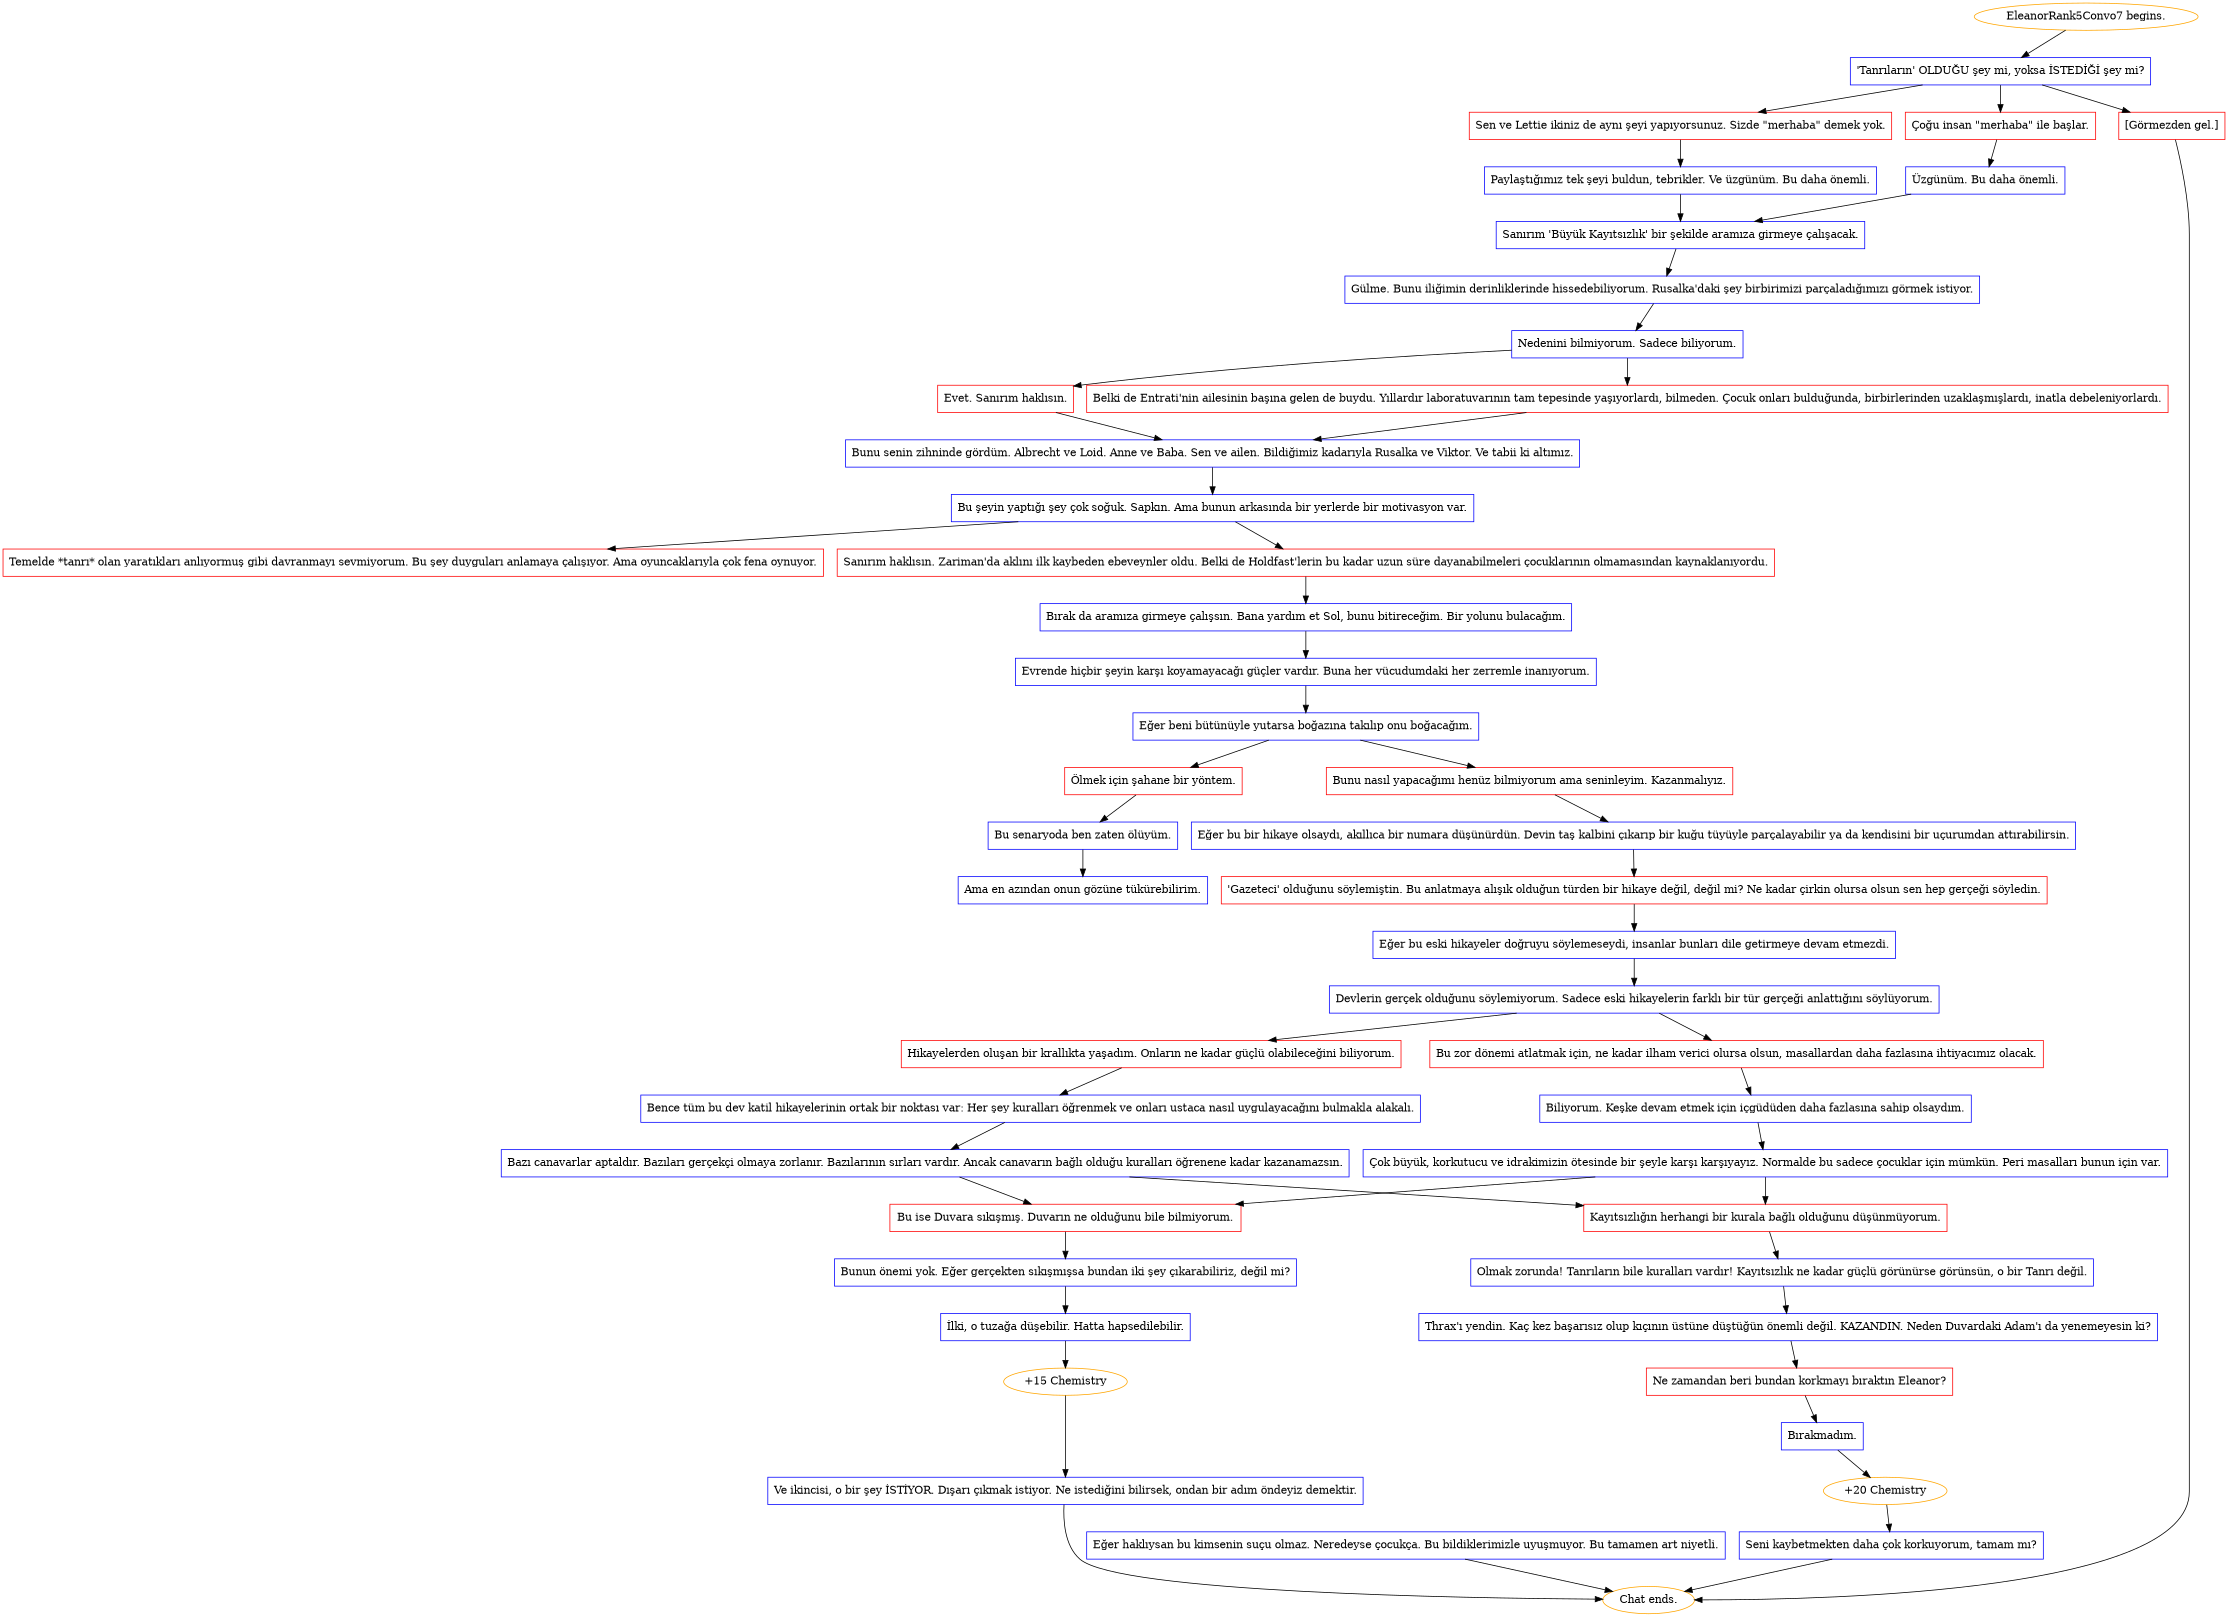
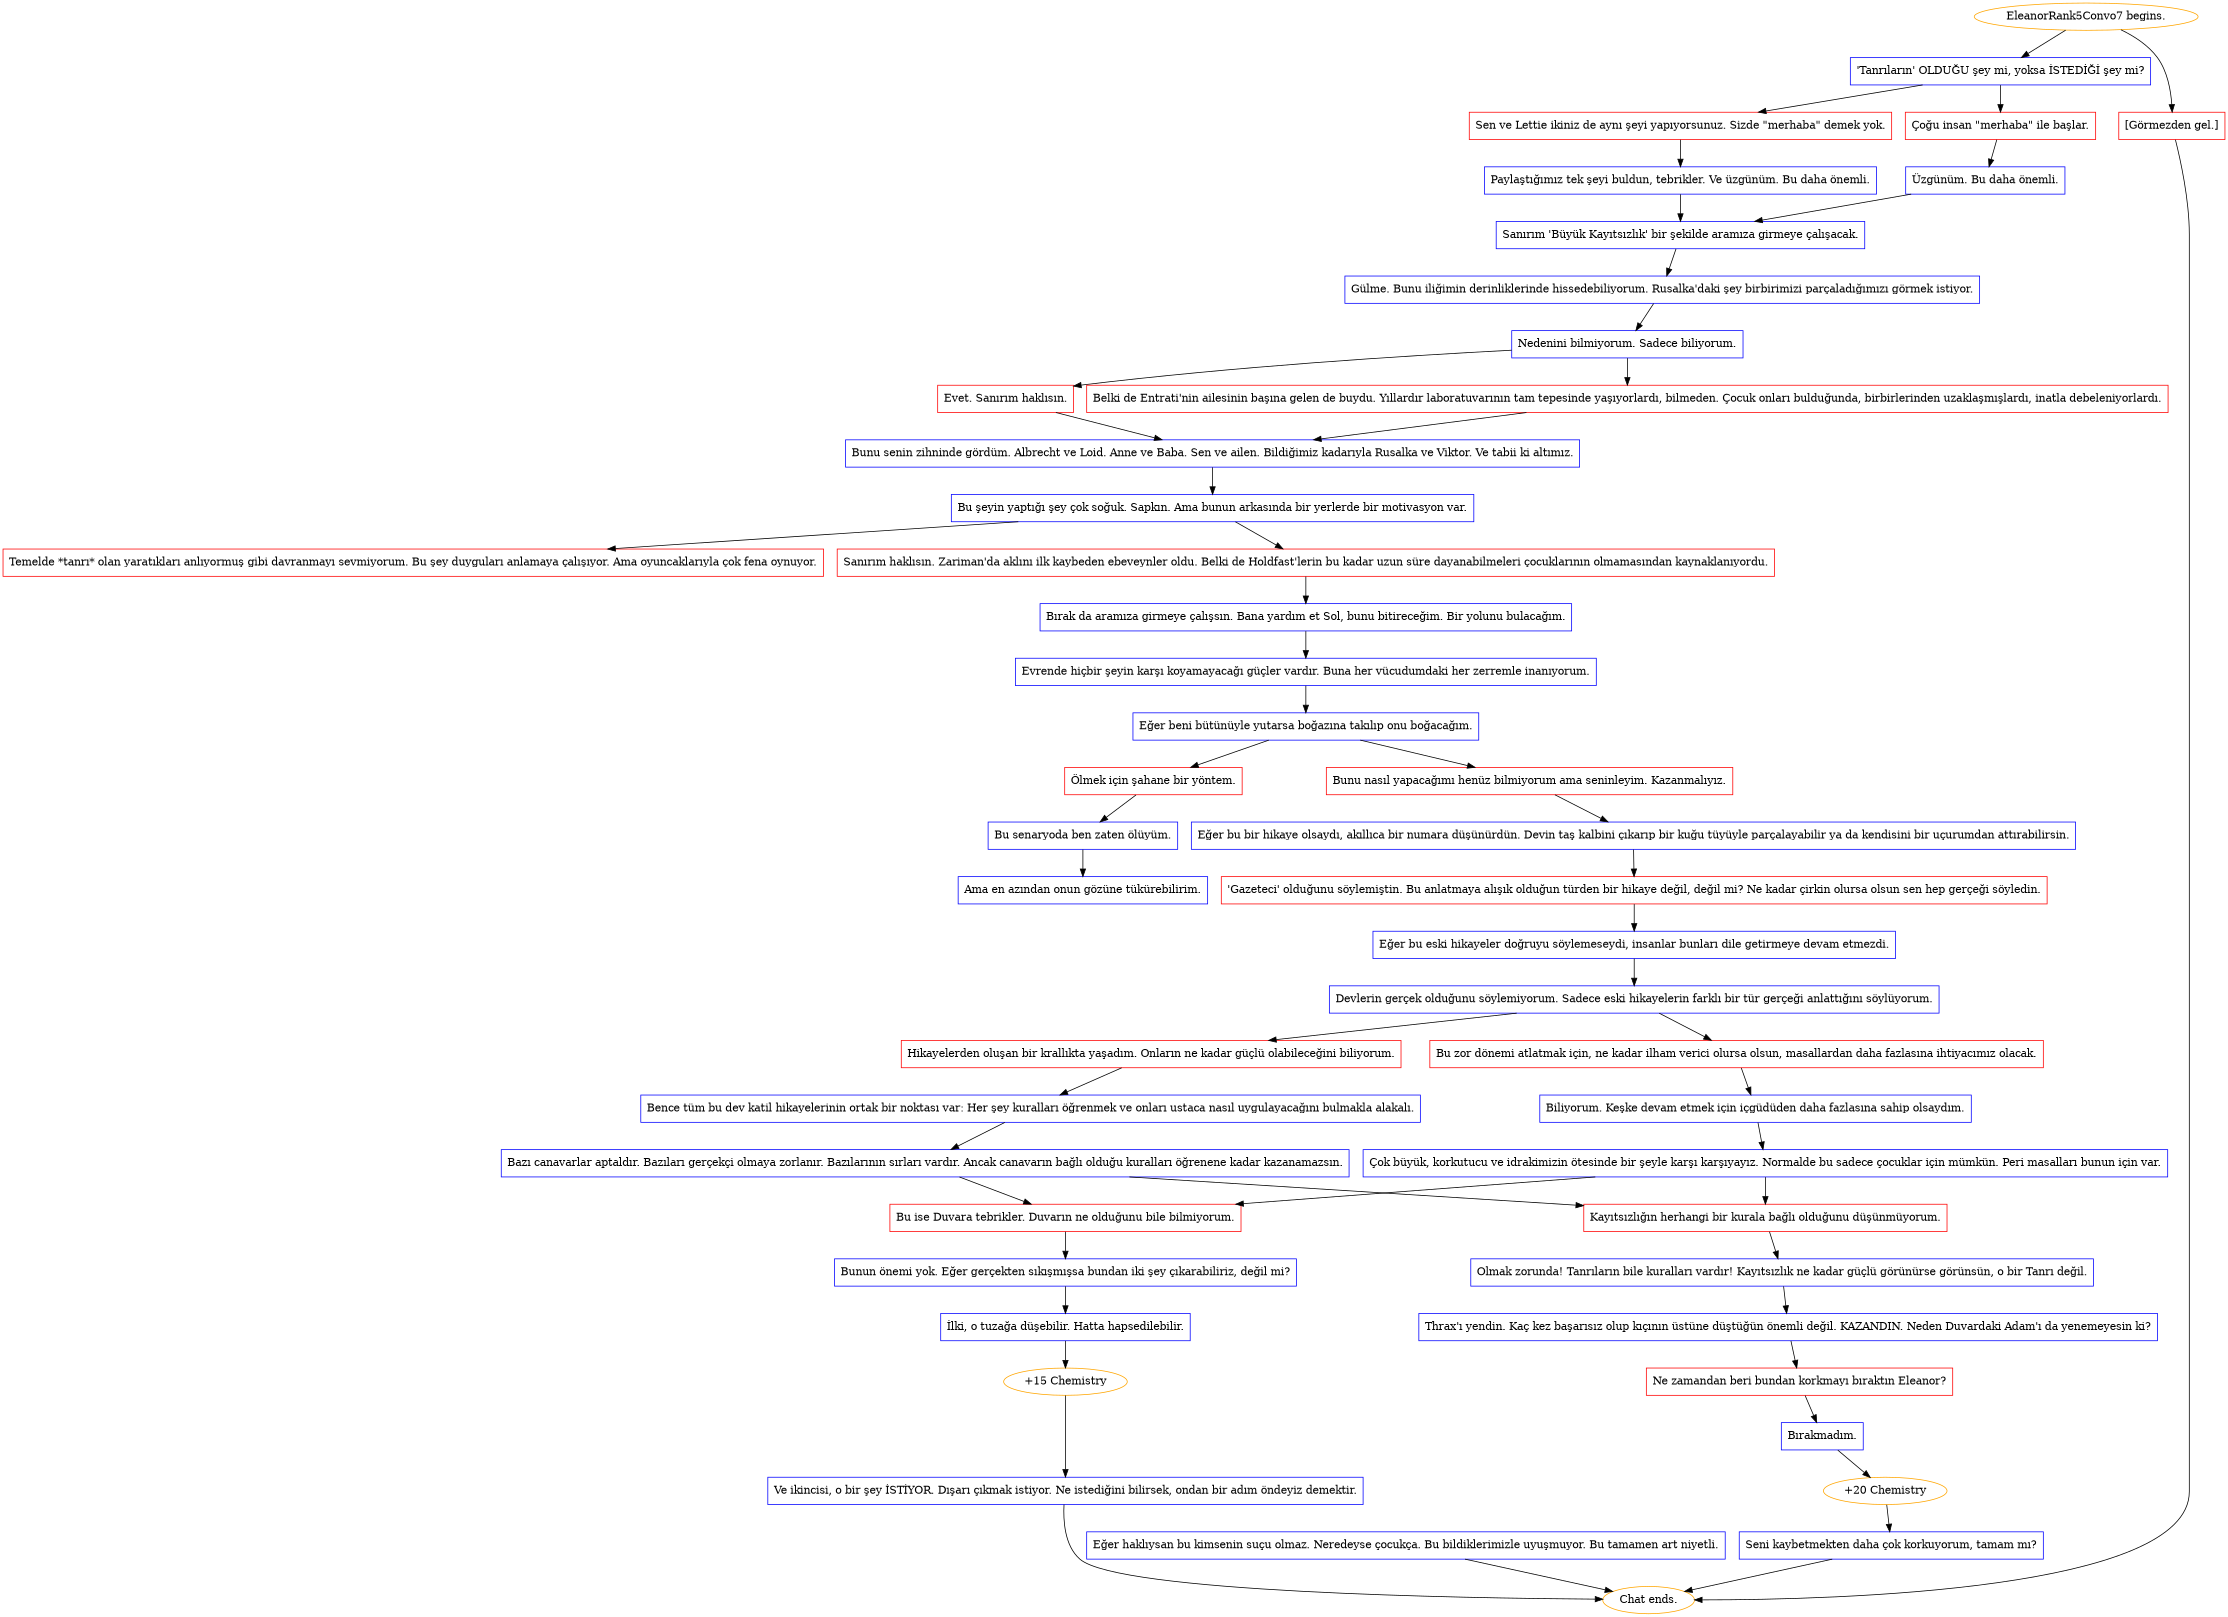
edge "'Tanrıların' OLDUĞU şey mi, yoksa İSTEDİĞİ şey mi?" -> "[Görmezden gel.]": now "EleanorRank5Convo7 begins." -> "[Görmezden gel.]"
node "Bu ise Duvara sıkışmış. Duvarın ne olduğunu bile bilmiyorum.": label "Bu ise Duvara sıkışmış. Duvarın ne olduğunu bile bilmiyorum." -> "Bu ise Duvara tebrikler. Duvarın ne olduğunu bile bilmiyorum."
